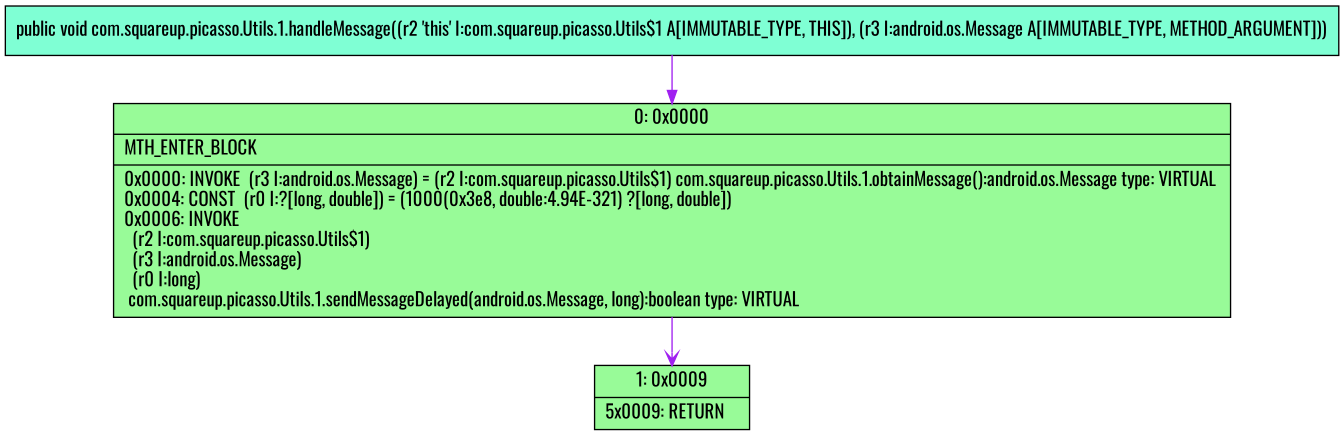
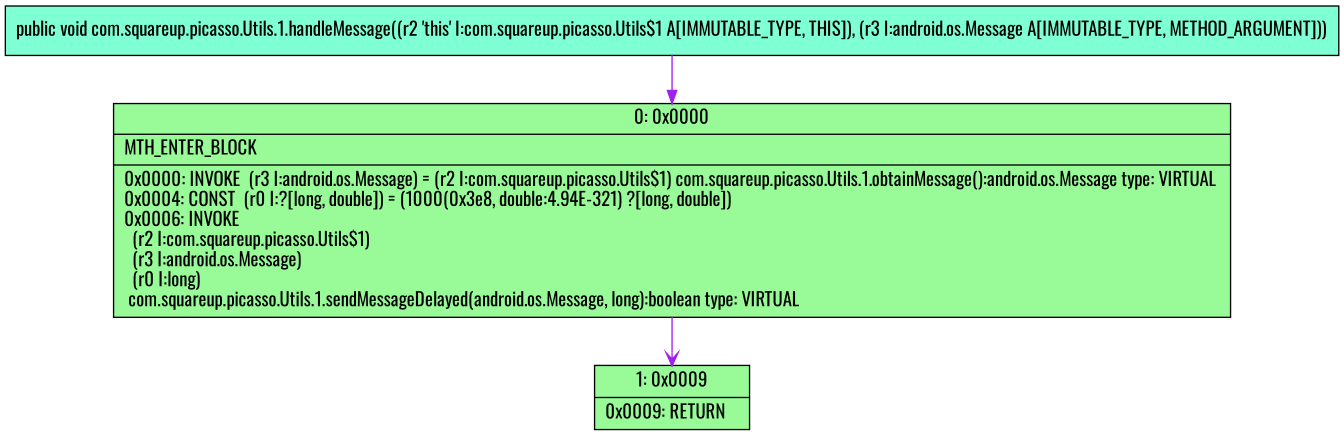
node "1: 0x0009": text "5x0009: RETURN" -> "0x0009: RETURN"
